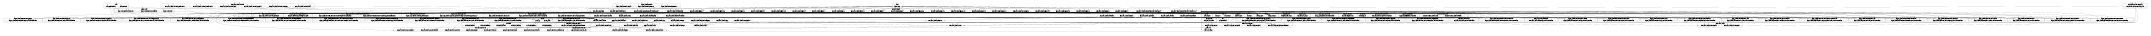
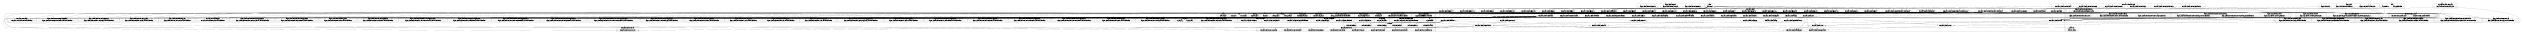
node "DBIx::Class::Schema::register_extra_source": added
node "DBIx::Class::Find::DESTROY": label "DBIx::Class::Find::DESTROY" -> "DBIx::Class::ResultSource::DESTROY"
